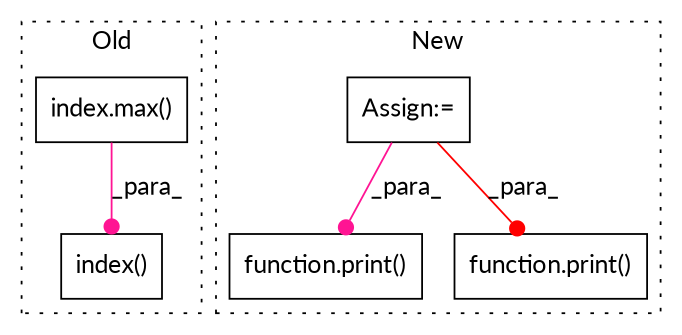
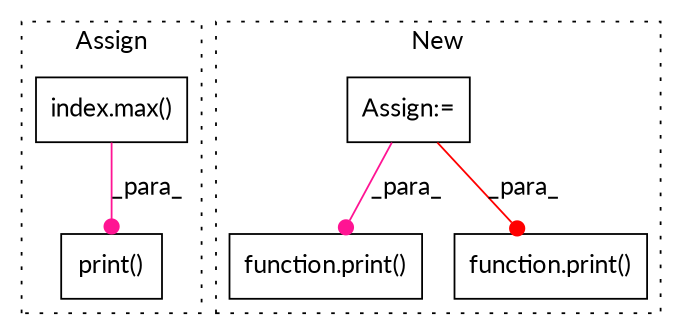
cluster "Old": label "Old" -> "Assign"
node "index()": label "index()" -> "print()"
